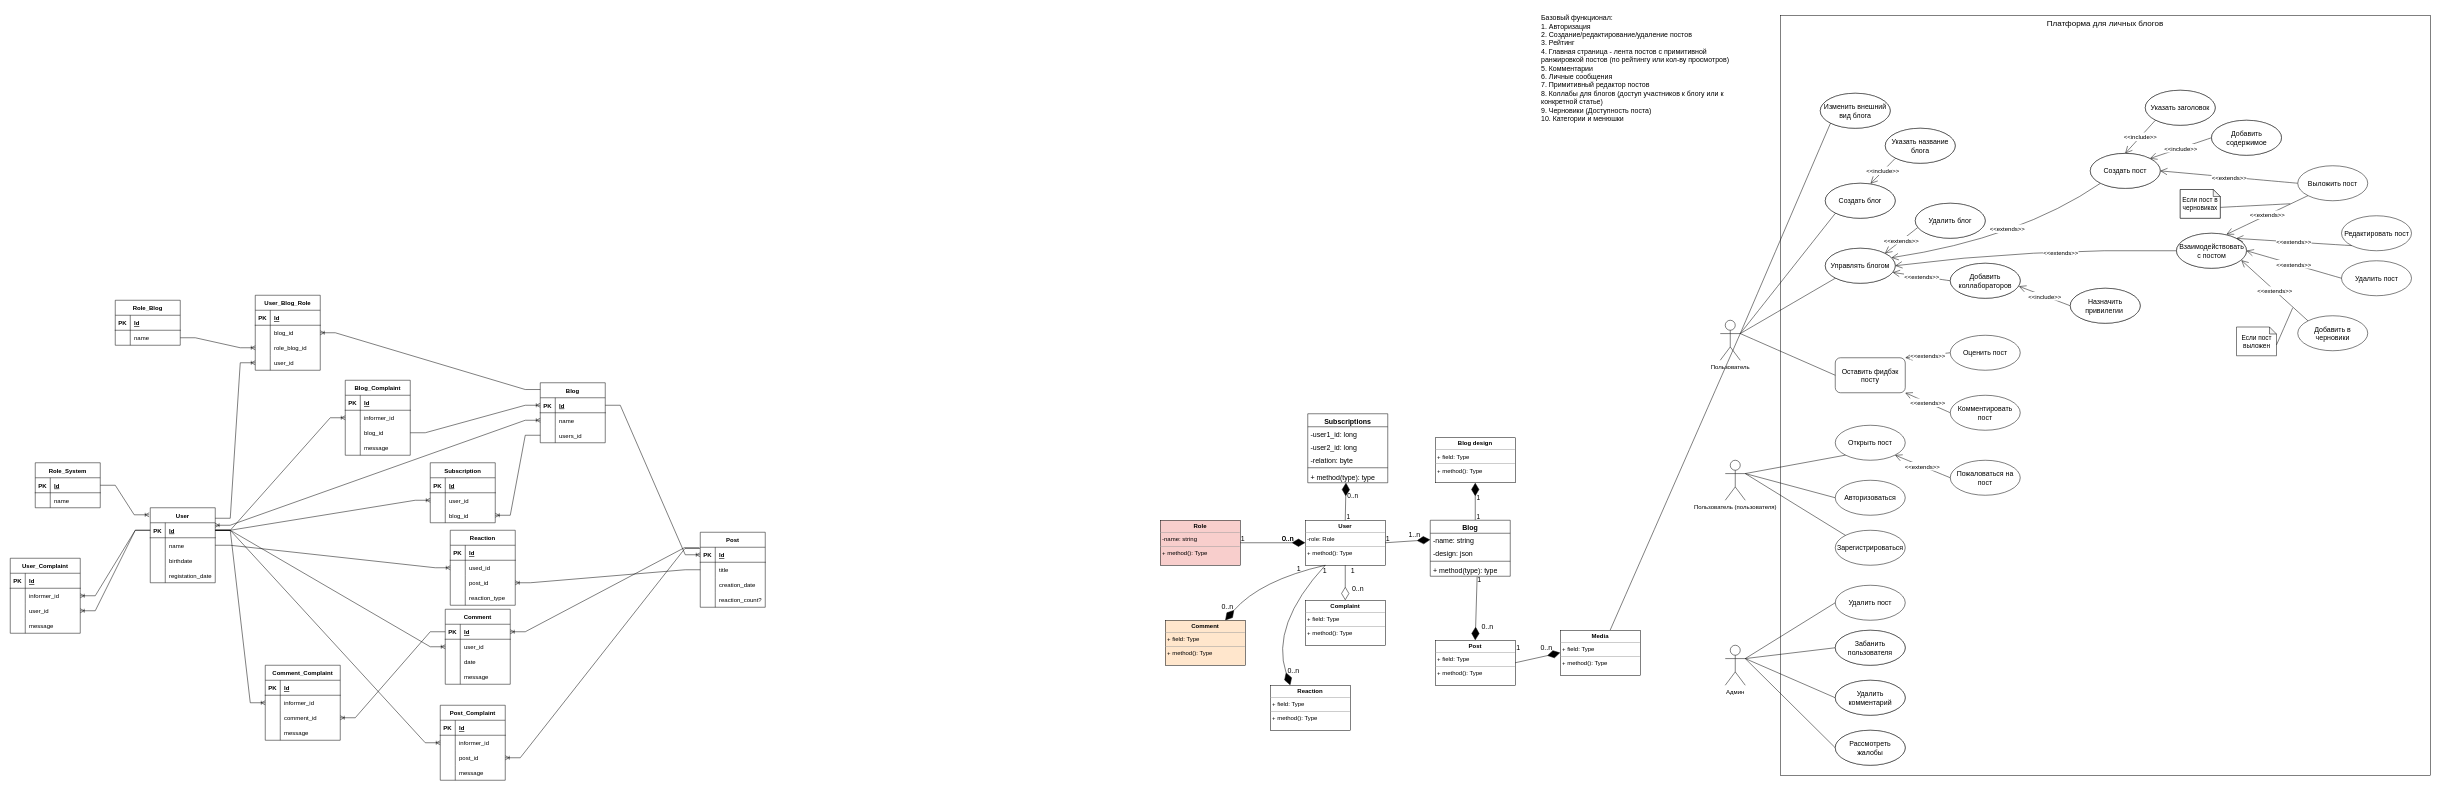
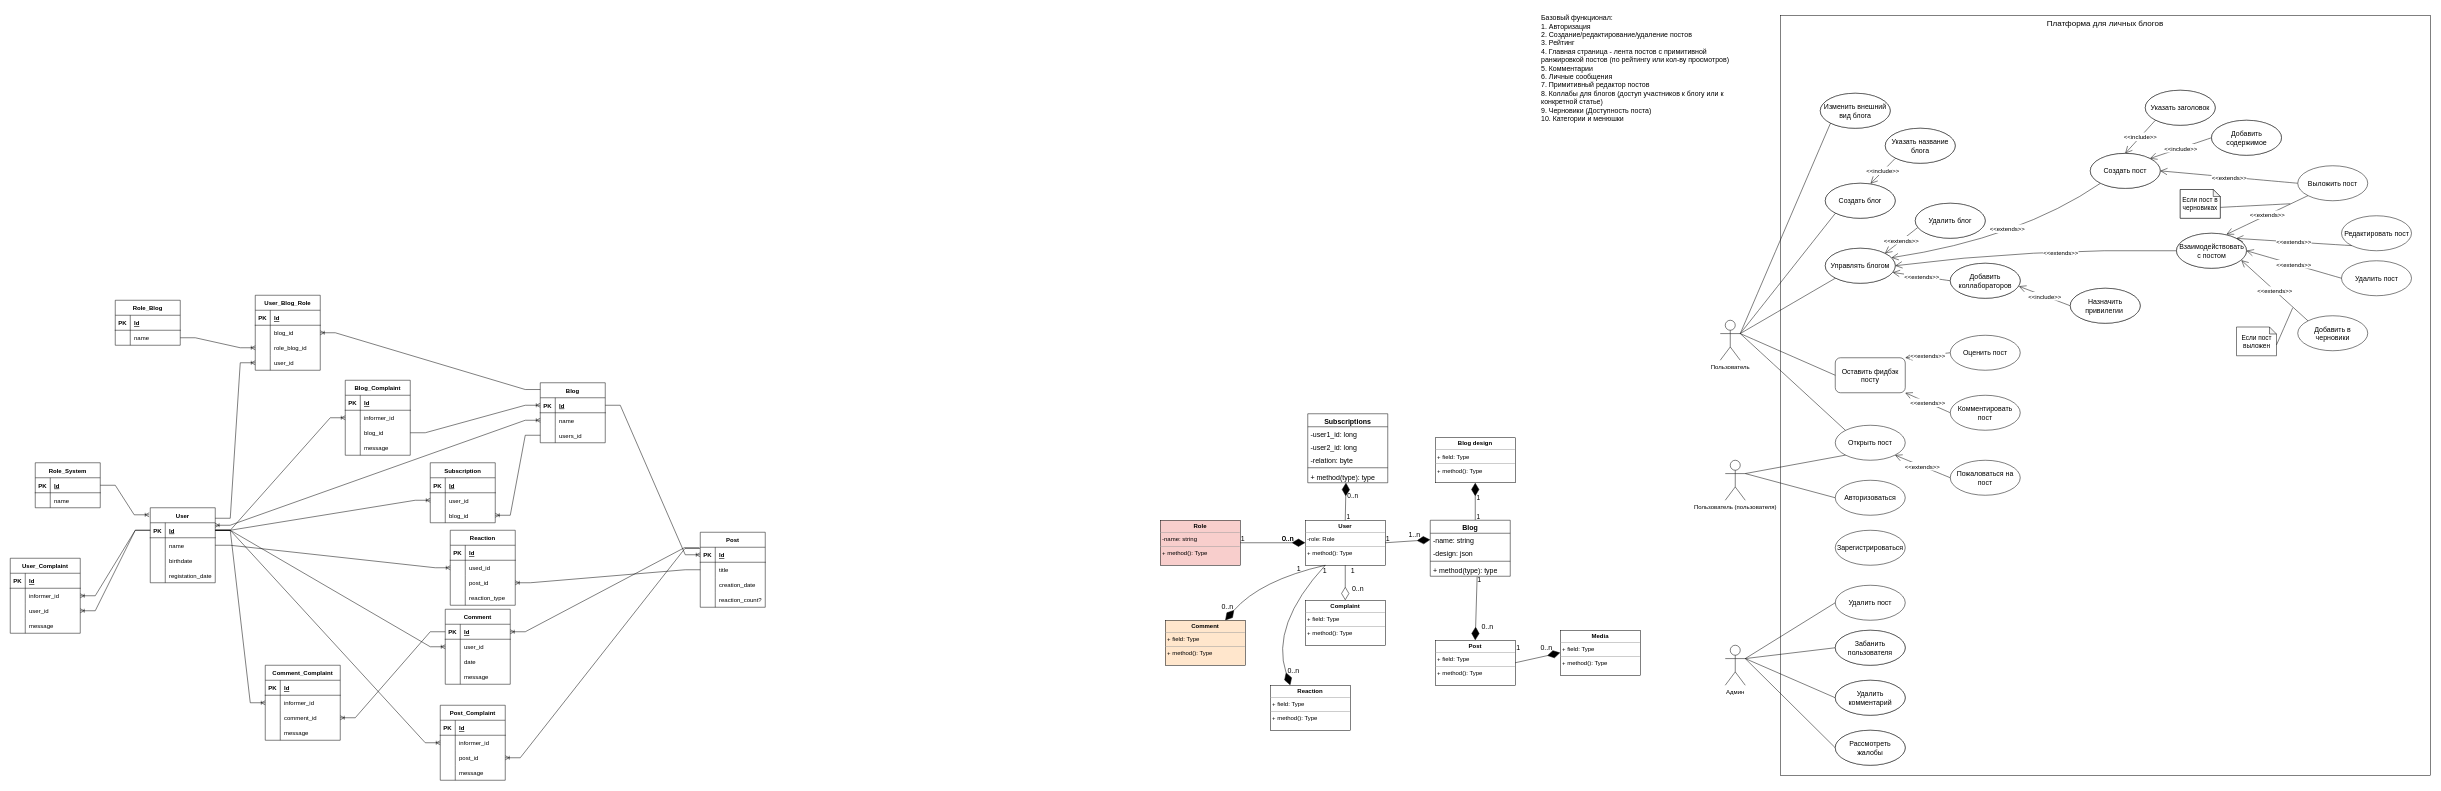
edge "Пользователь" -- "Media + field: Type + method(): Type": now "Пользователь" -- "Открыть пост"
edge "Пользователь (пользователя)" -- "Зарегистрироваться": removed
